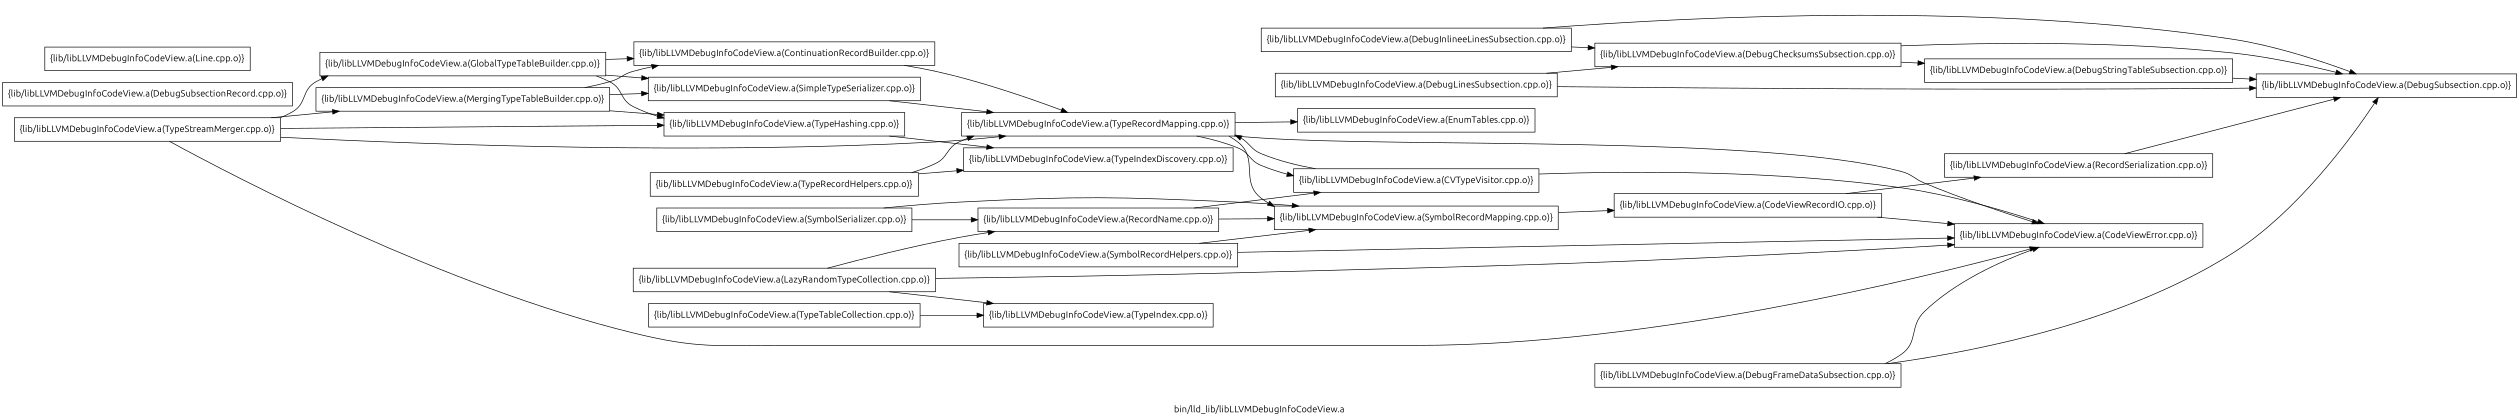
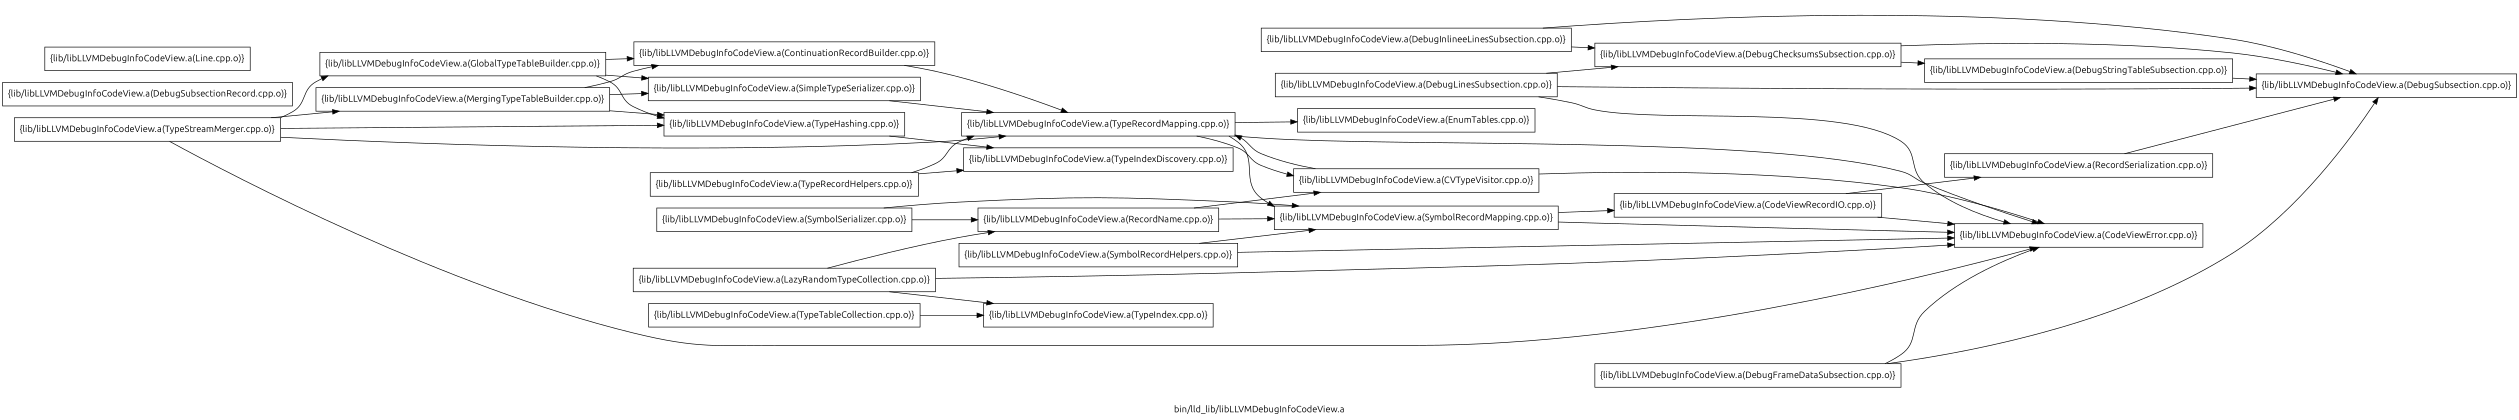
edge "{lib/libLLVMDebugInfoCodeView.a(DebugLinesSubsection.cpp.o)}" -> "{lib/libLLVMDebugInfoCodeView.a(CodeViewError.cpp.o)}": added
edge "{lib/libLLVMDebugInfoCodeView.a(SymbolRecordMapping.cpp.o)}" -> "{lib/libLLVMDebugInfoCodeView.a(CodeViewError.cpp.o)}": added
